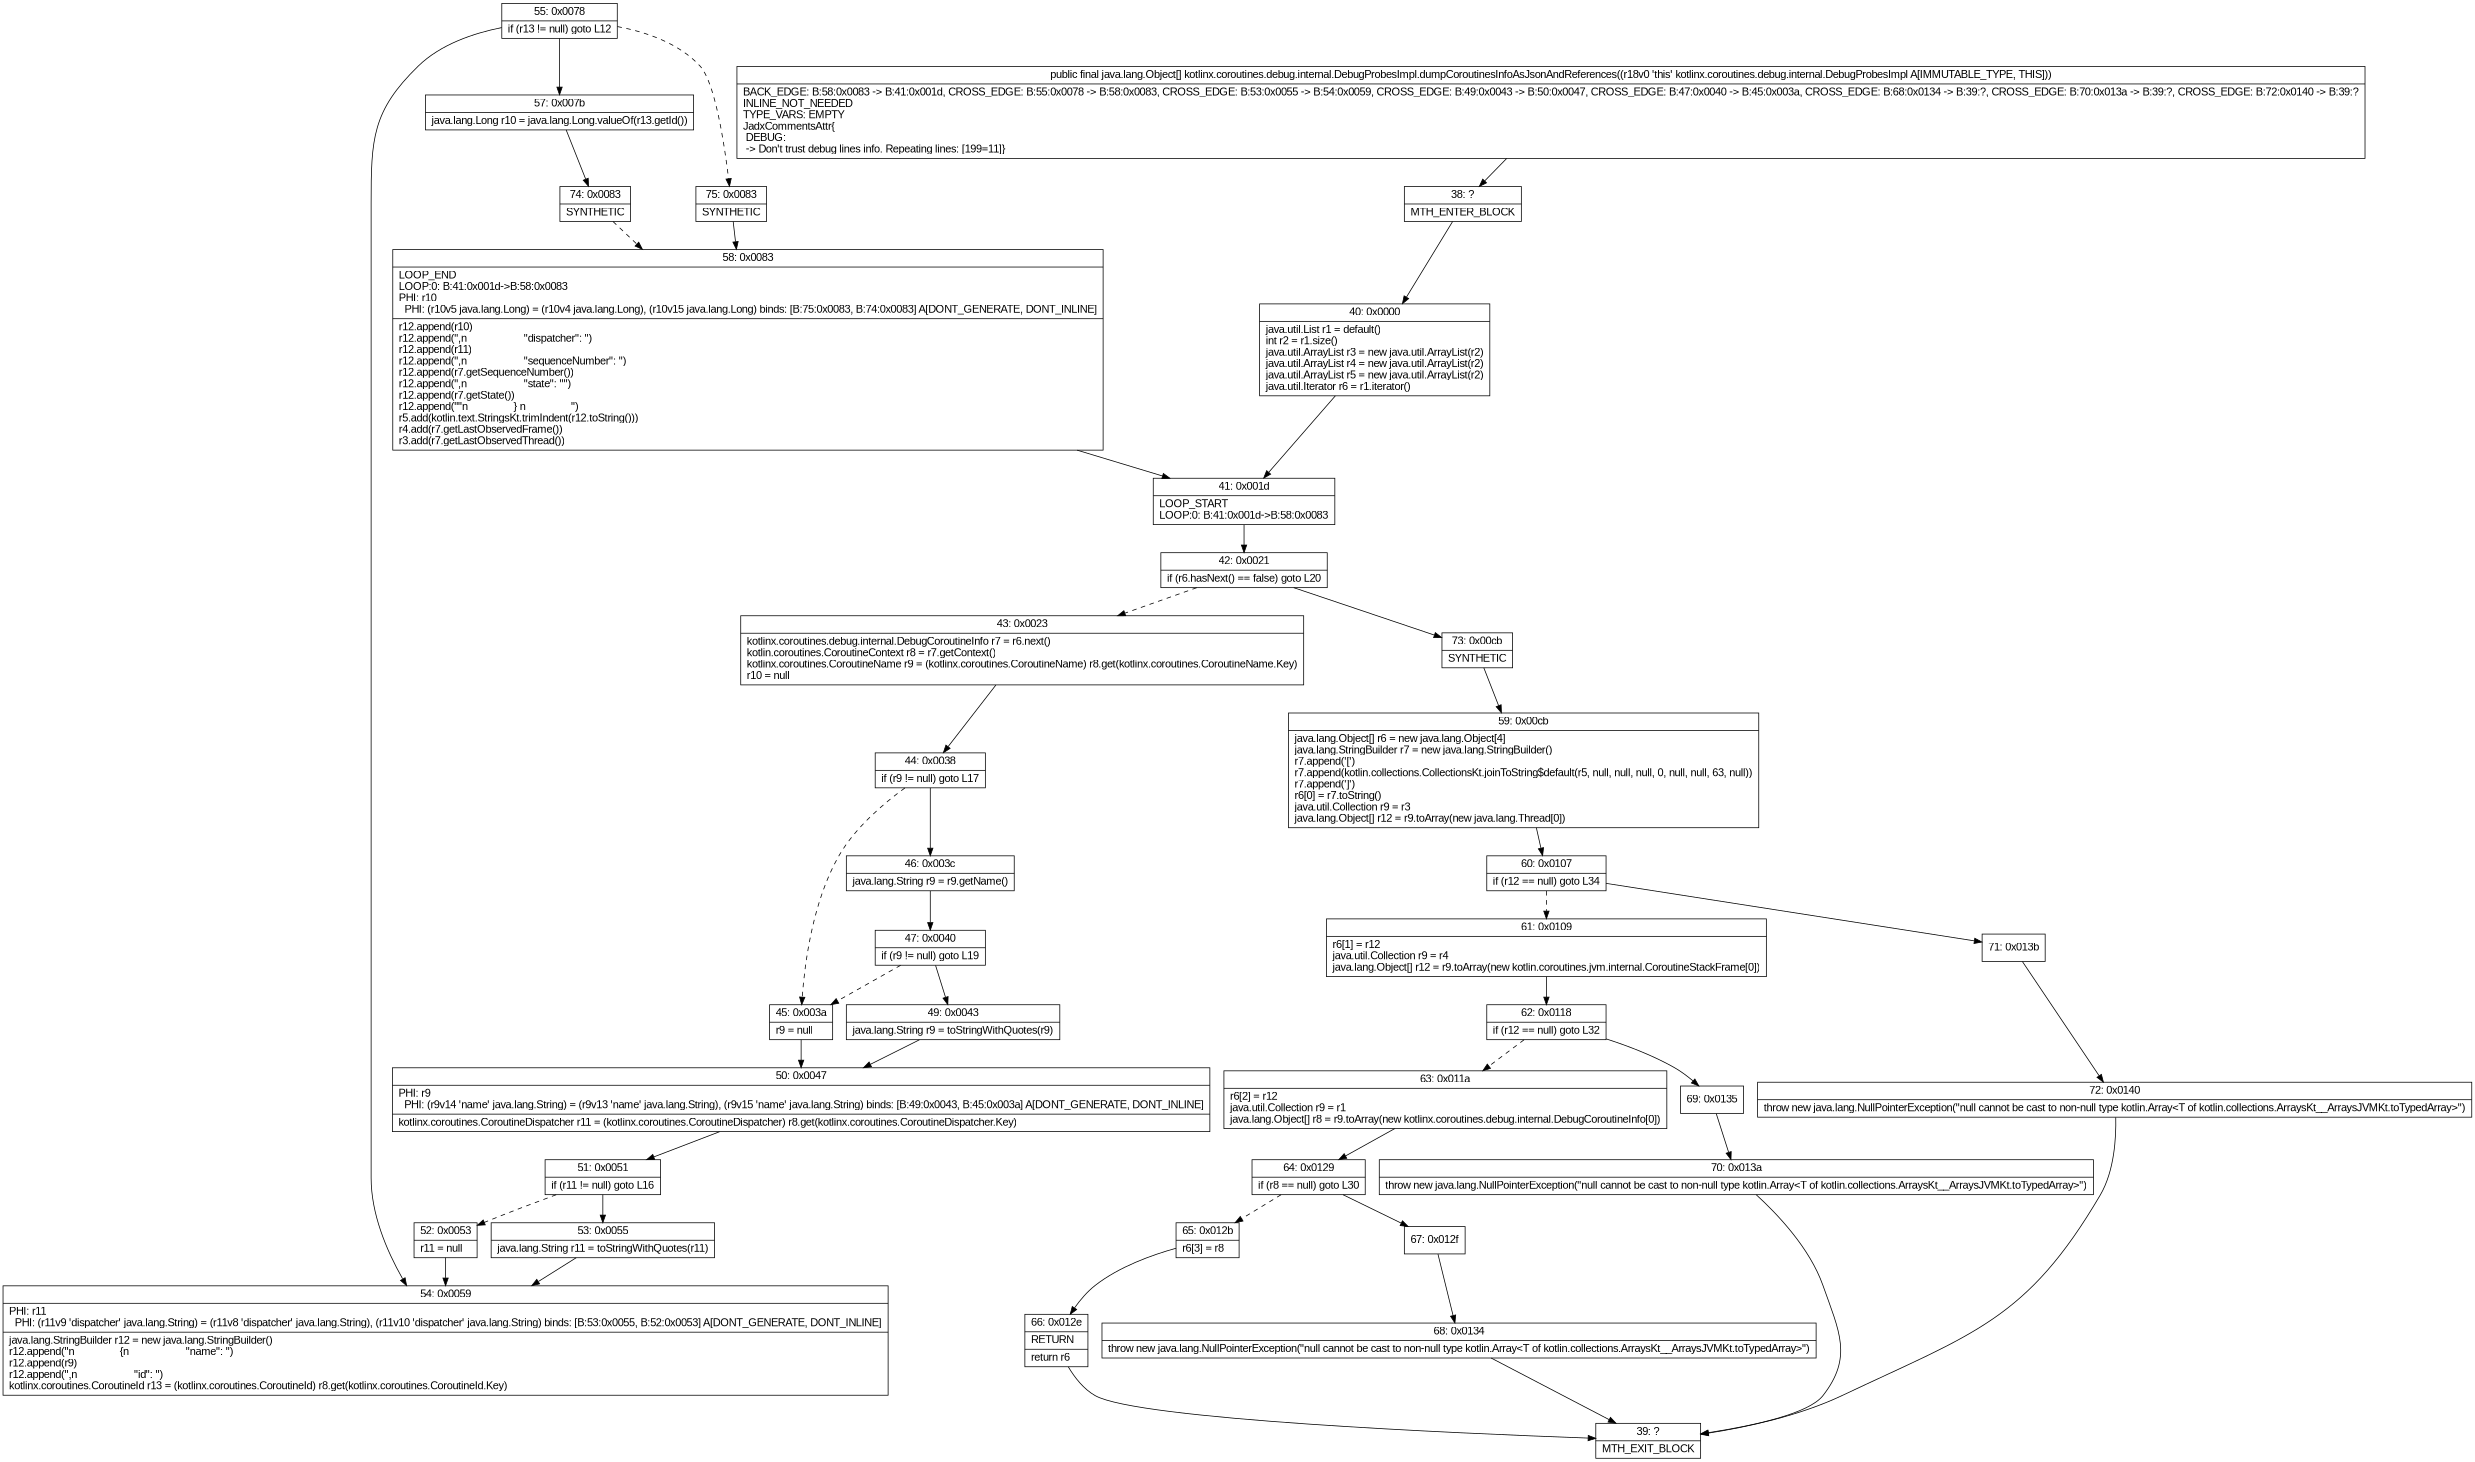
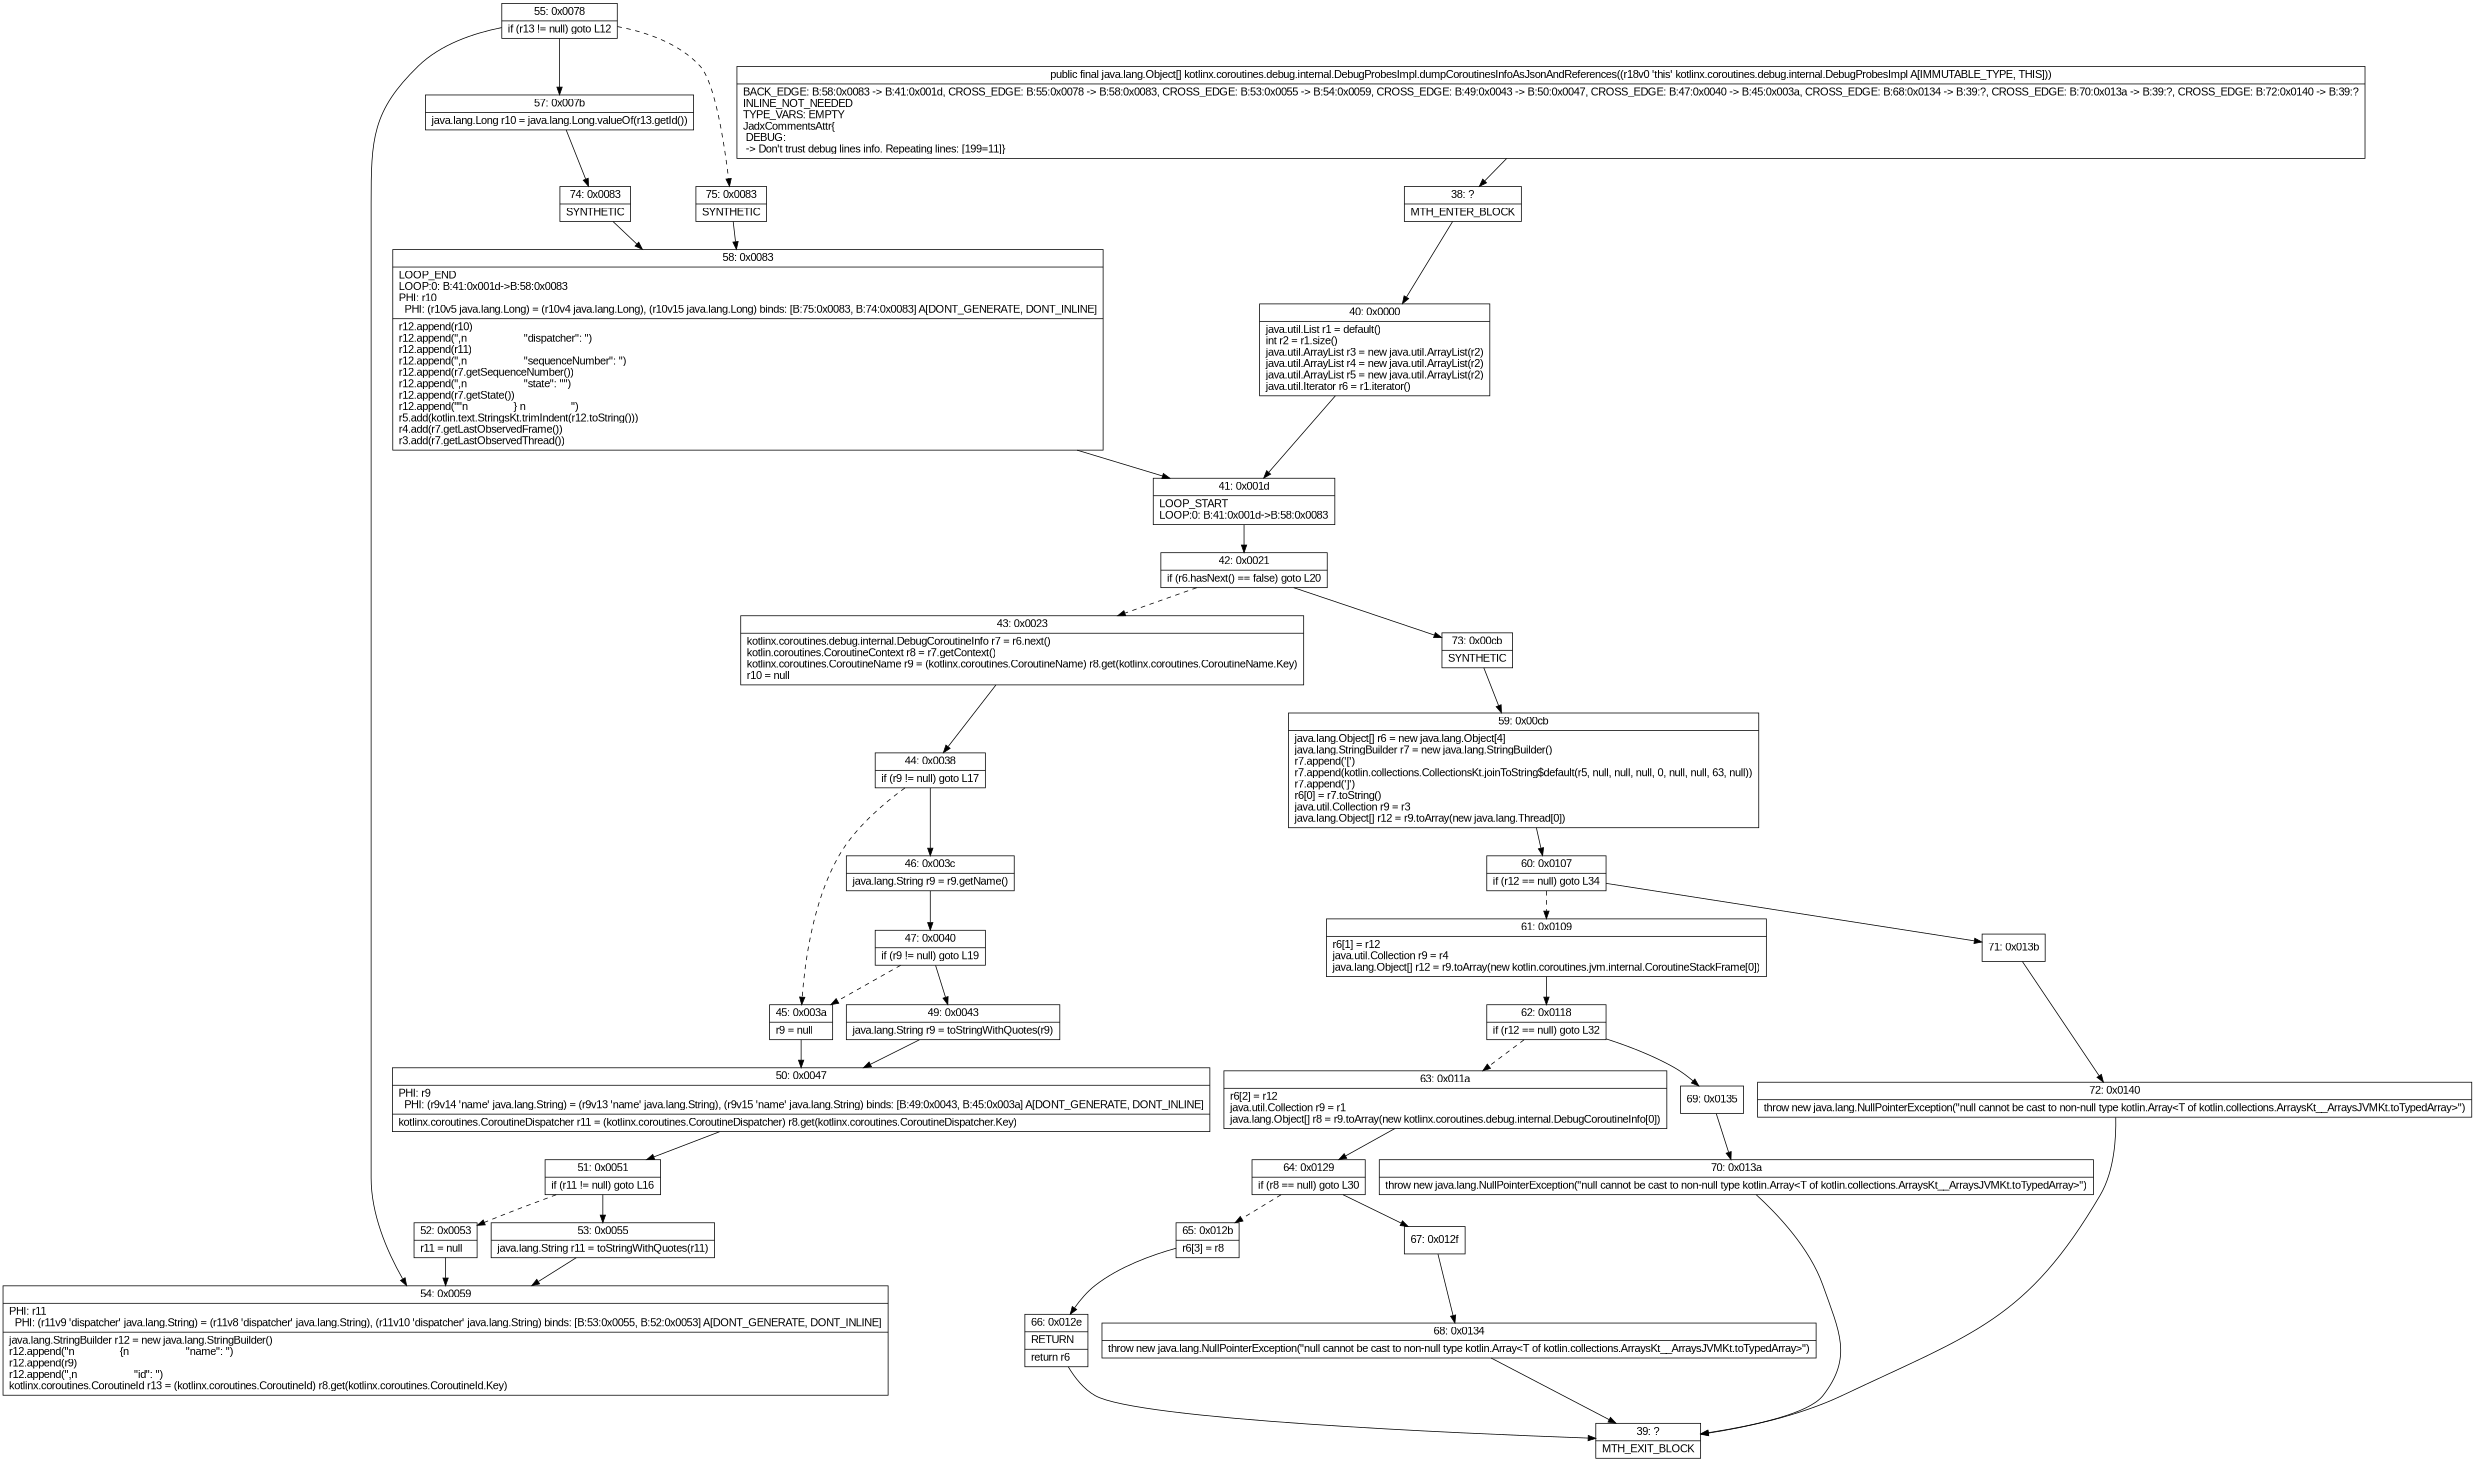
edge "74: 0x0083" -> "58: 0x0083": style dashed -> solid
